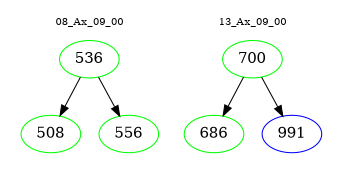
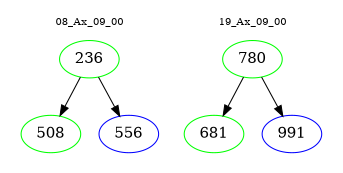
cluster "13_Ax_09_00": label "13_Ax_09_00" -> "19_Ax_09_00"
node "536": label "536" -> "236"
node "700": label "700" -> "780"
node "556": color green -> blue
node "686": label "686" -> "681"
